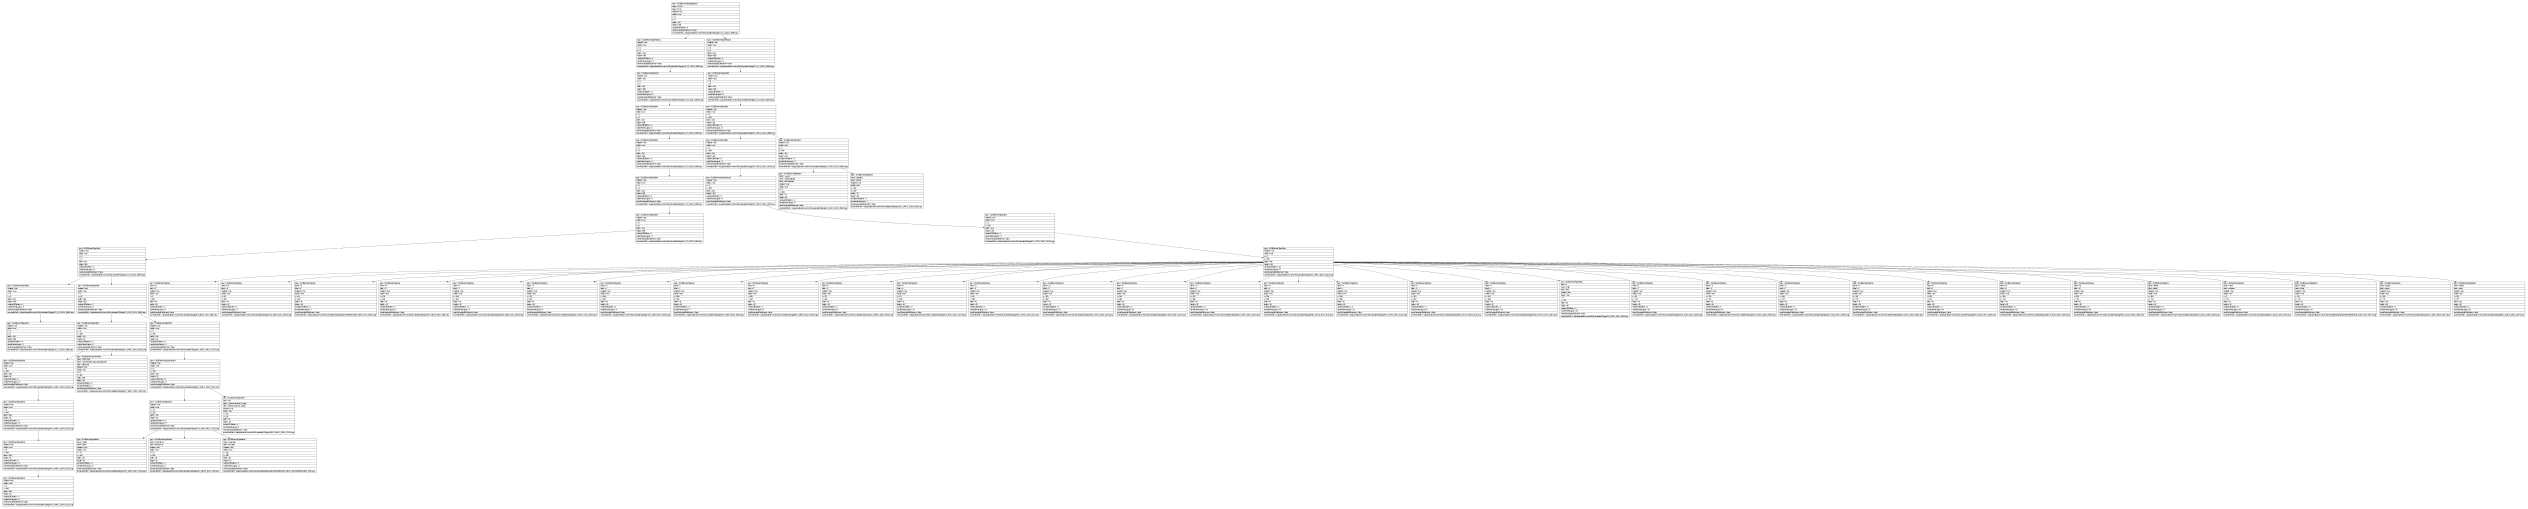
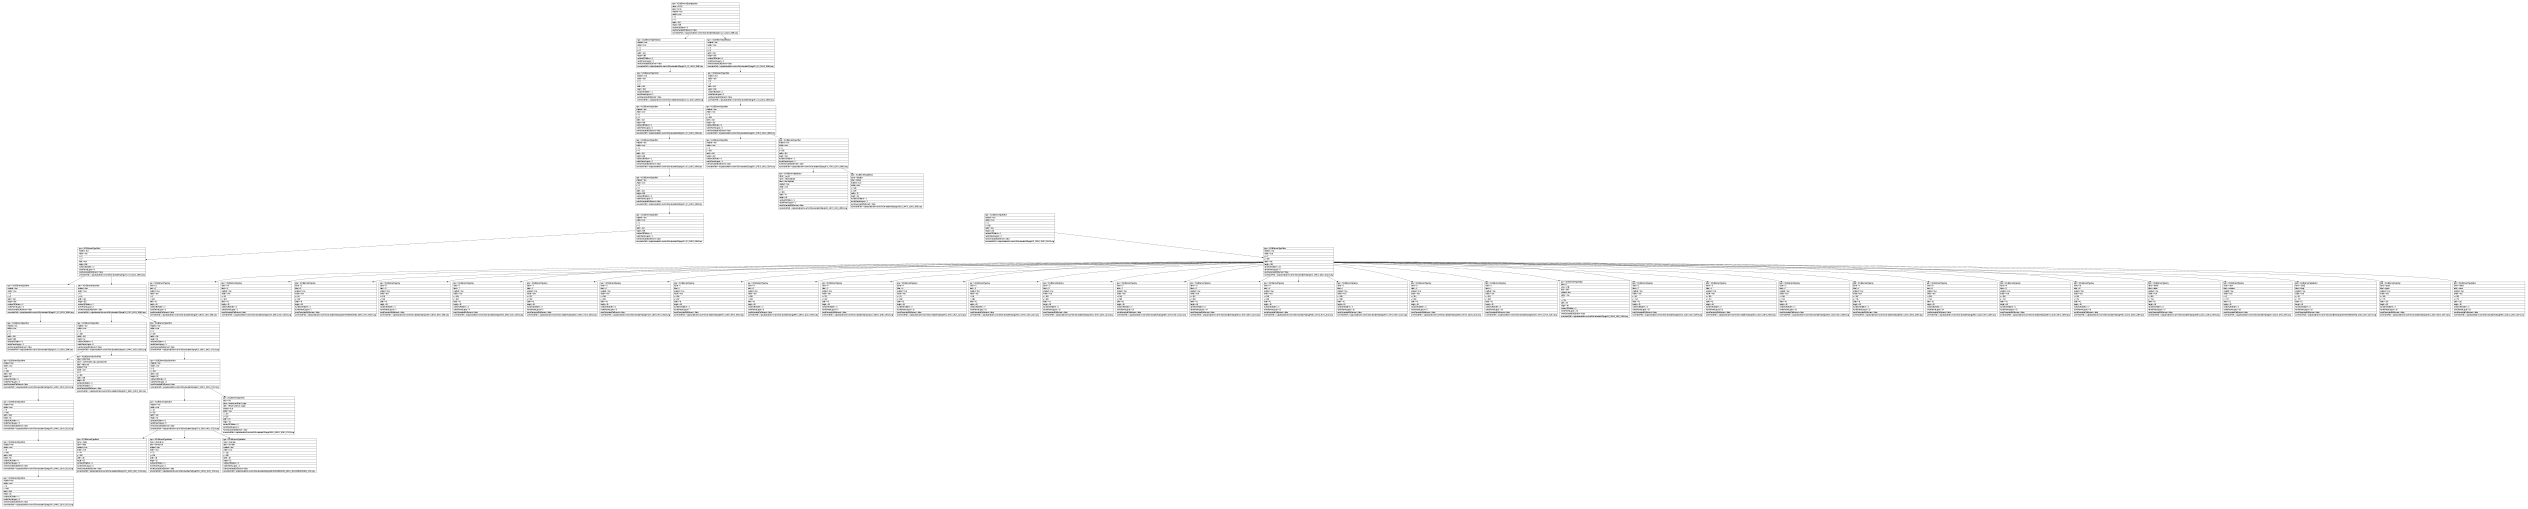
node "type = XCUIElementTypeKeyboard": removed
